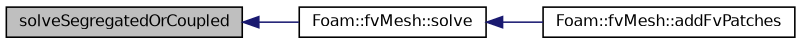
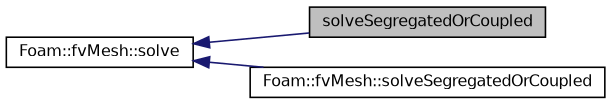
edge "Foam::fvMesh::solve" -> "solveSegregatedOrCoupled": reversed
node "Foam::fvMesh::addFvPatches": label "Foam::fvMesh::addFvPatches" -> "Foam::fvMesh::solveSegregatedOrCoupled"
